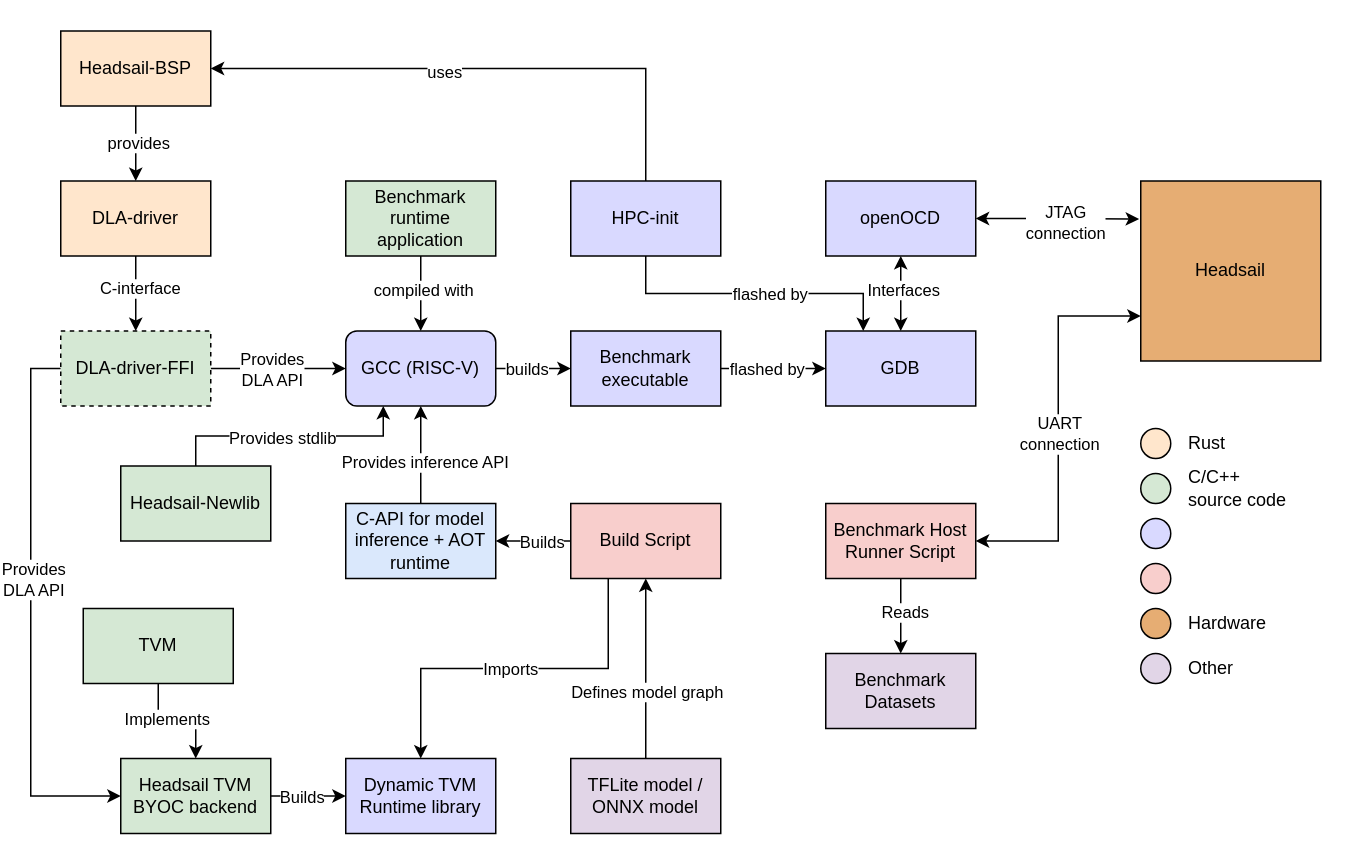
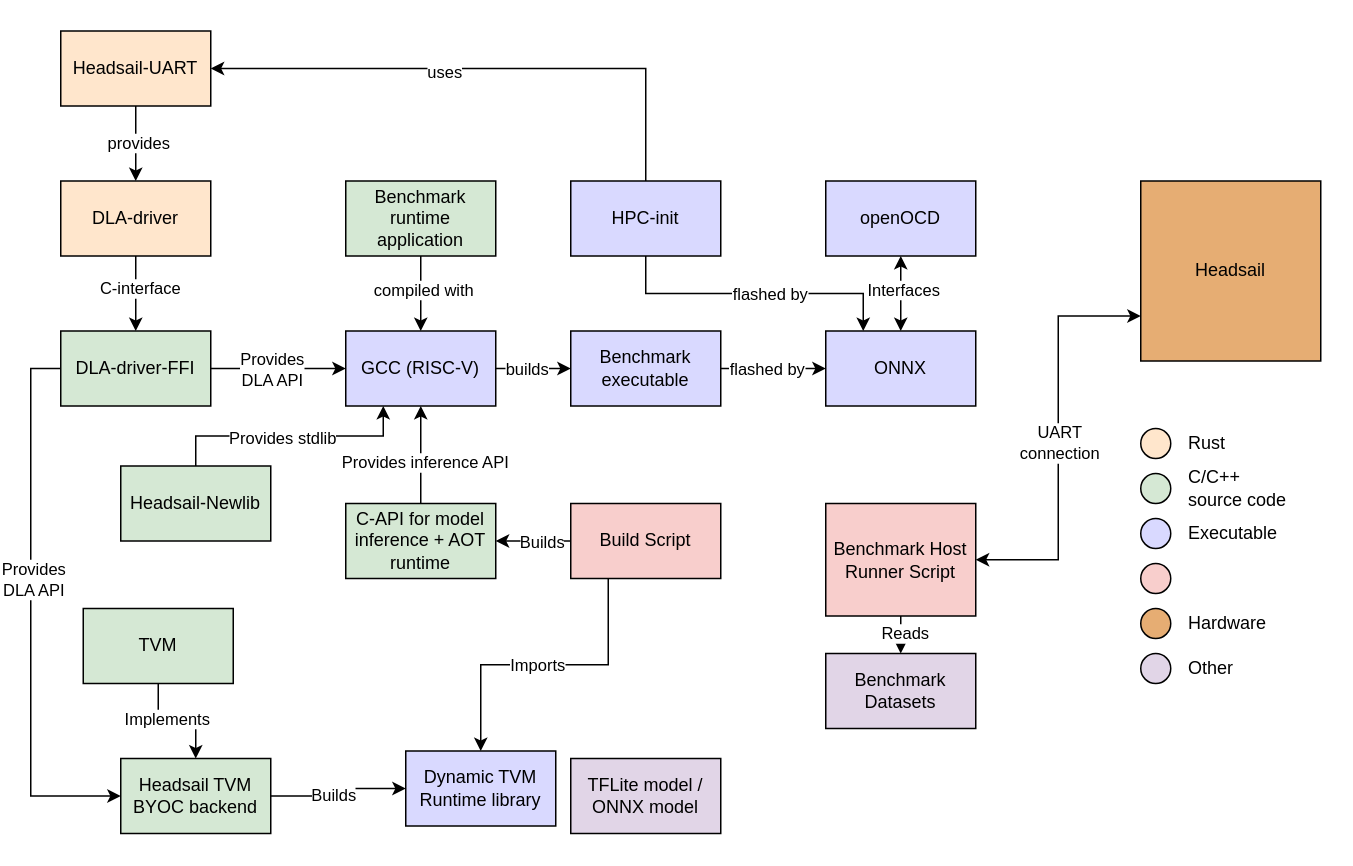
node "Headsail-BSP": label "Headsail-BSP" -> "Headsail-UART"
edge "openOCD" -- "Headsail": removed, label "JTAG connection"
node "DLA-driver-FFI": style dashed -> solid
node "GCC (RISC-V)": shape rounded rectangle -> rectangle
node "GDB": label "GDB" -> "ONNX"
node "Executable": added
node "C-API for model inference + AOT runtime": fillcolor #dae8fc -> #d5e8d4
node "Benchmark Host Runner Script": size 150x75 -> 150x113
edge "TFLite model / ONNX model" -> "Build Script": removed, label "Defines model graph"
node "Dynamic TVM Runtime library": moved (421, 796) -> (481, 788)
